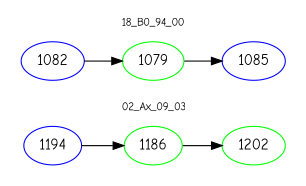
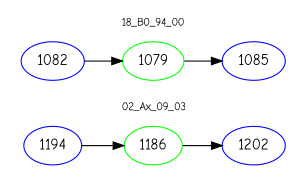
node "1202": color green -> blue
